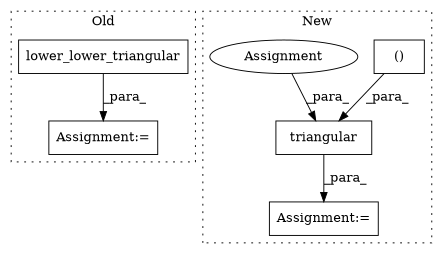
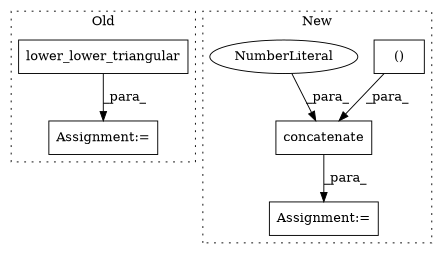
node "Assignment": label "Assignment" -> "NumberLiteral"
node "triangular": label "triangular" -> "concatenate"
